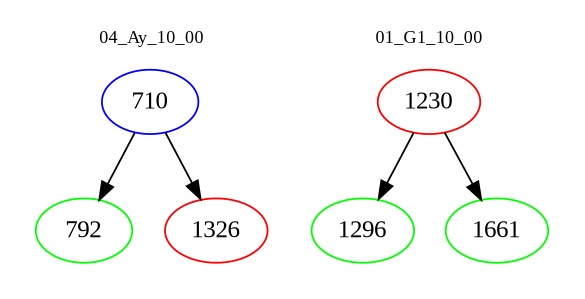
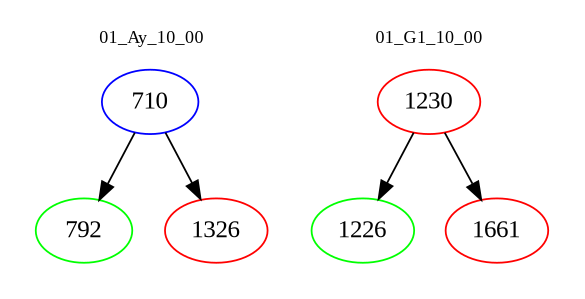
cluster "04_Ay_10_00": label "04_Ay_10_00" -> "01_Ay_10_00"
node "1296": label "1296" -> "1226"
node "1661": color green -> red
